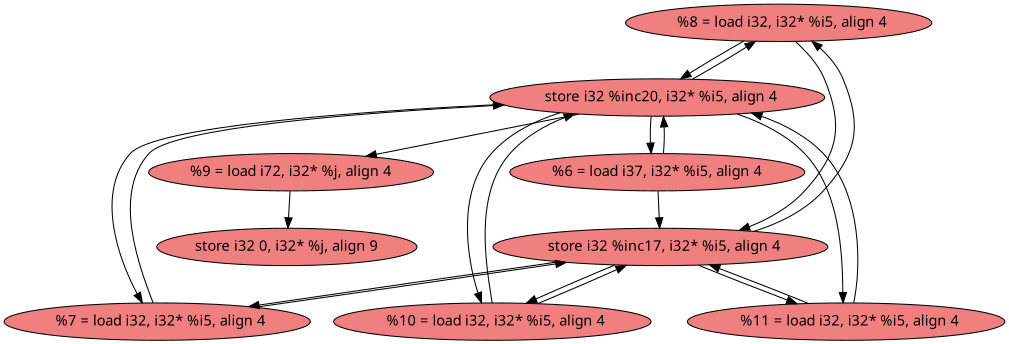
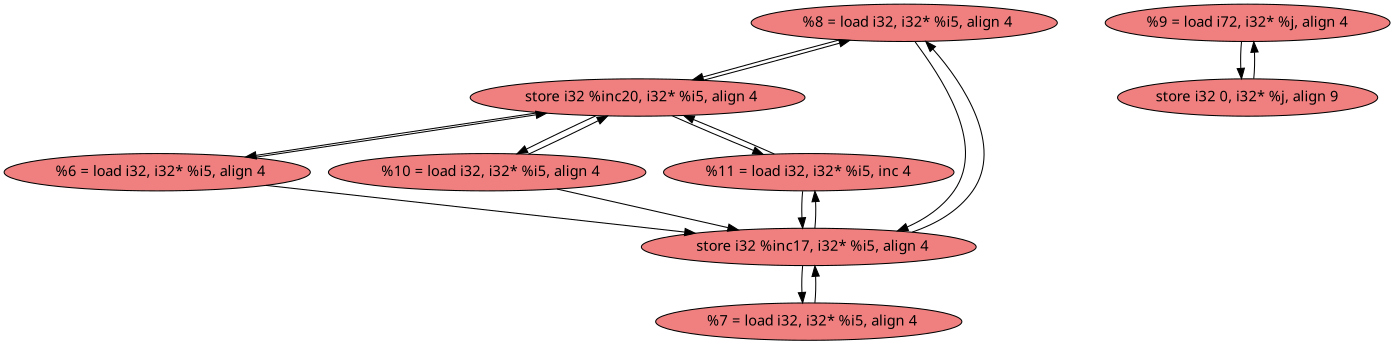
edge "store i32 %inc20, i32* %i5, align 4" -> "%9 = load i72, i32* %j, align 4": now "store i32 0, i32* %j, align 9" -> "%9 = load i72, i32* %j, align 4"
edge "store i32 %inc20, i32* %i5, align 4" -> "%7 = load i32, i32* %i5, align 4": removed
edge "%7 = load i32, i32* %i5, align 4" -> "store i32 %inc20, i32* %i5, align 4": removed
node "%6 = load i37, i32* %i5, align 4": label "%6 = load i37, i32* %i5, align 4" -> "%6 = load i32, i32* %i5, align 4"
edge "store i32 %inc17, i32* %i5, align 4" -> "%10 = load i32, i32* %i5, align 4": removed
node "%11 = load i32, i32* %i5, align 4": label "%11 = load i32, i32* %i5, align 4" -> "%11 = load i32, i32* %i5, inc 4"
